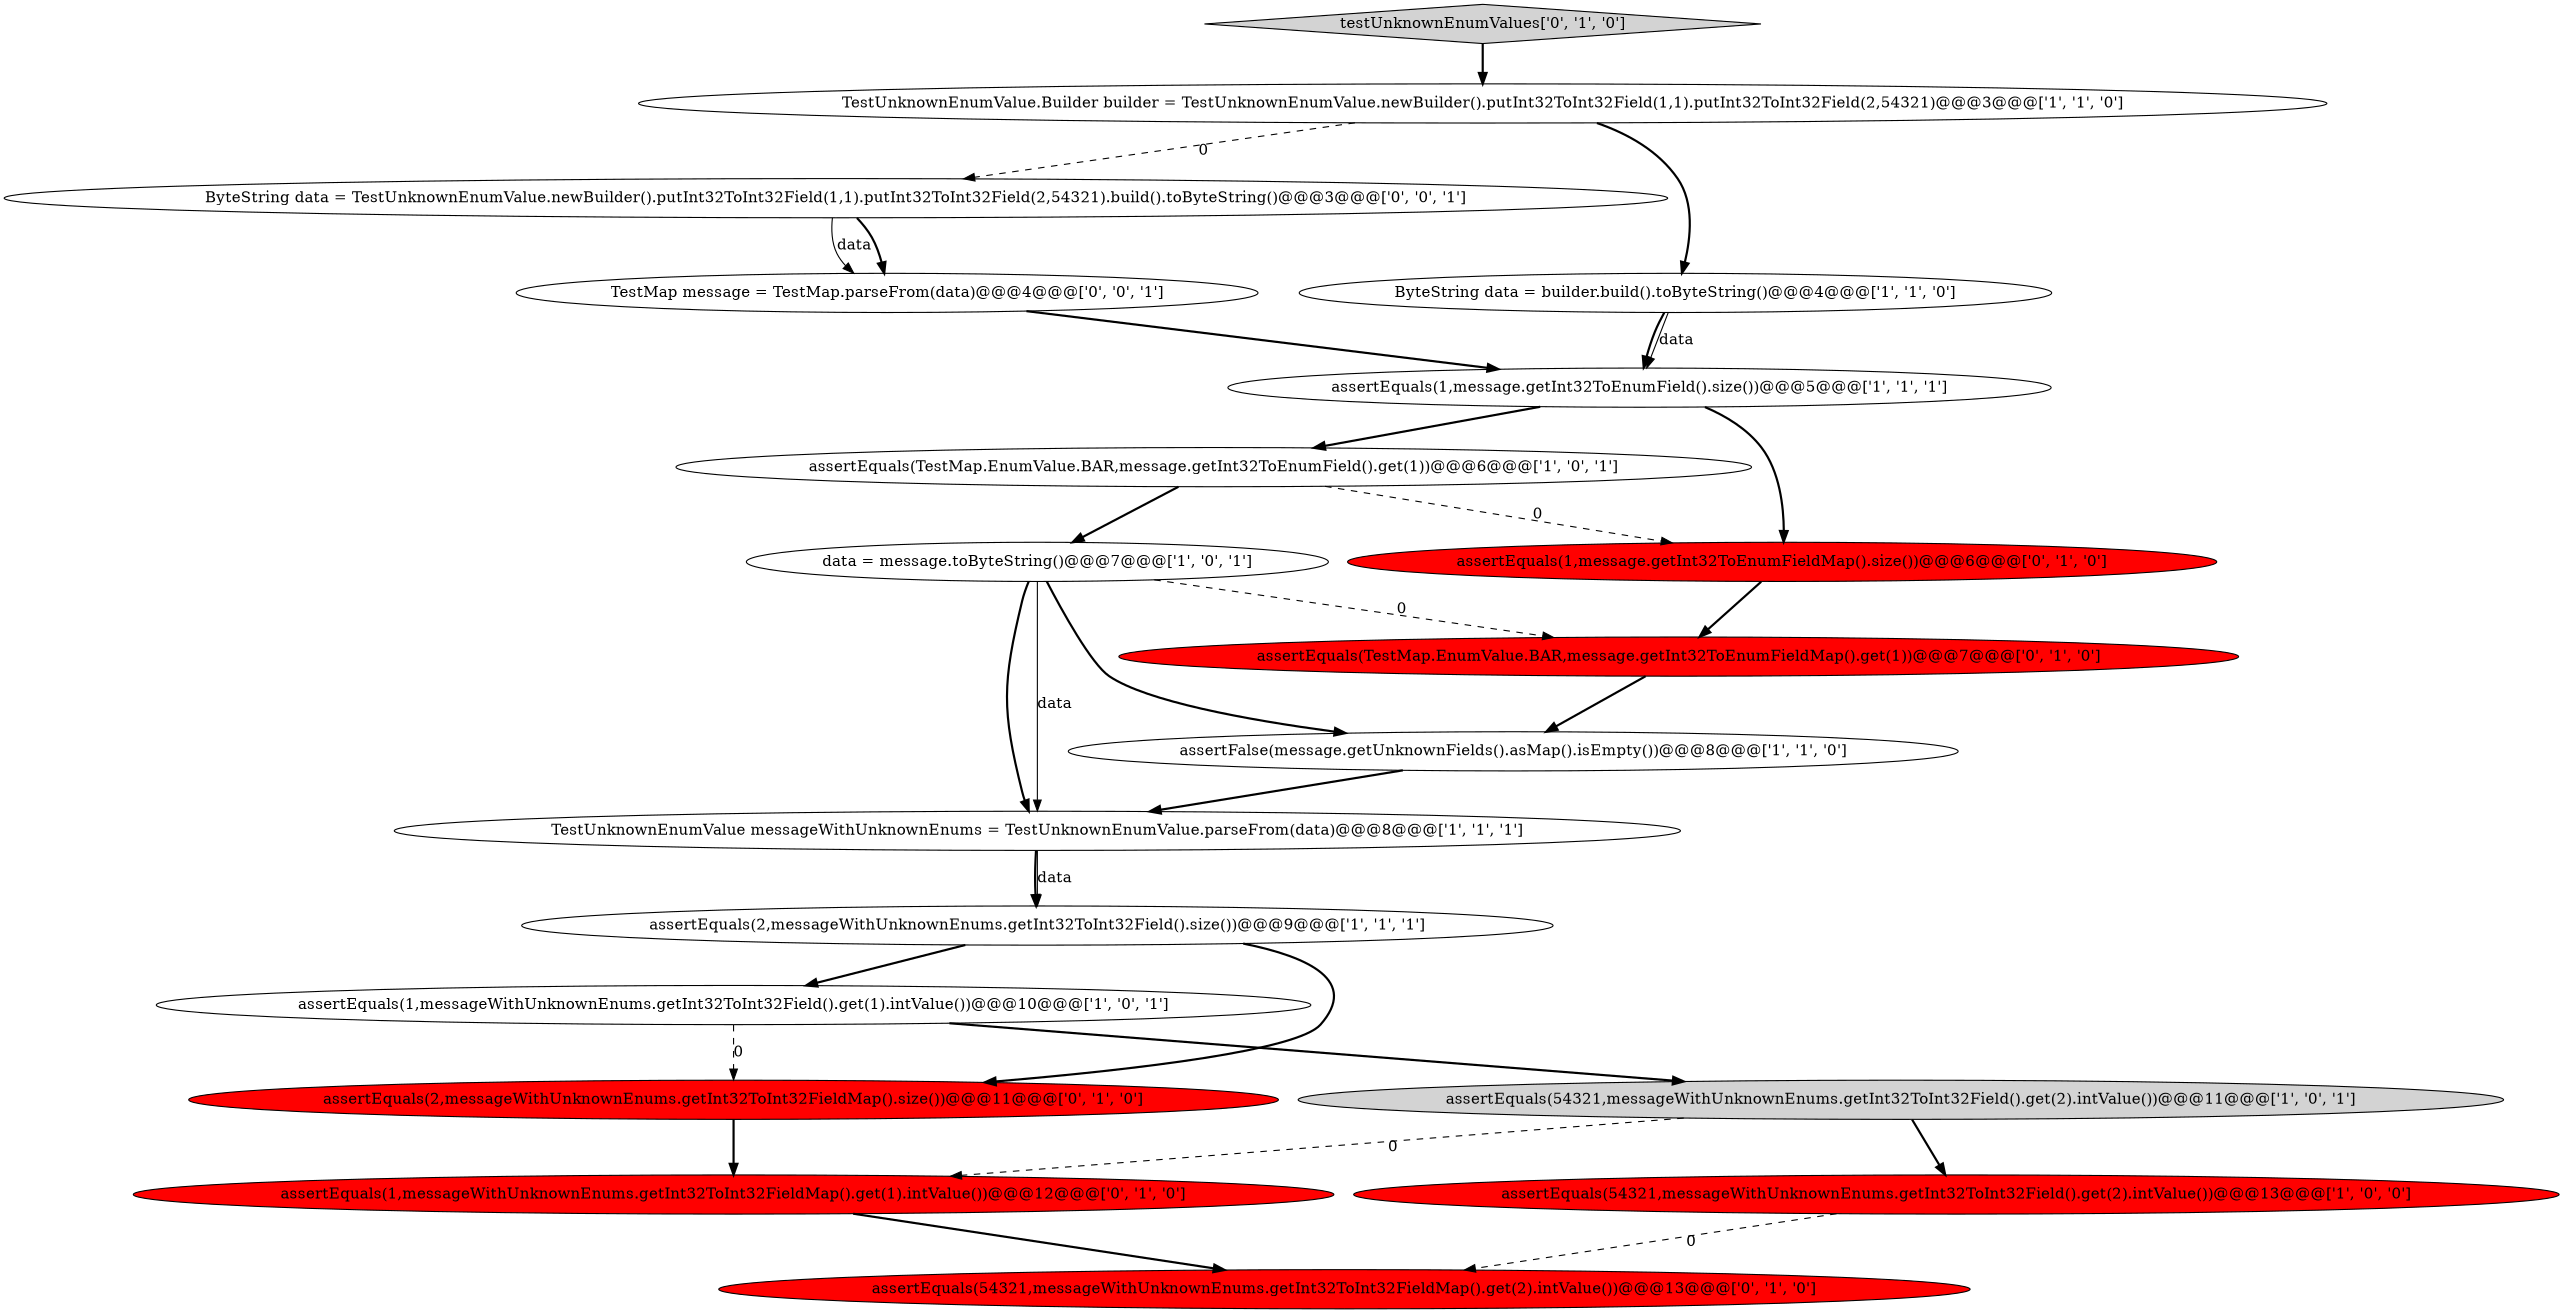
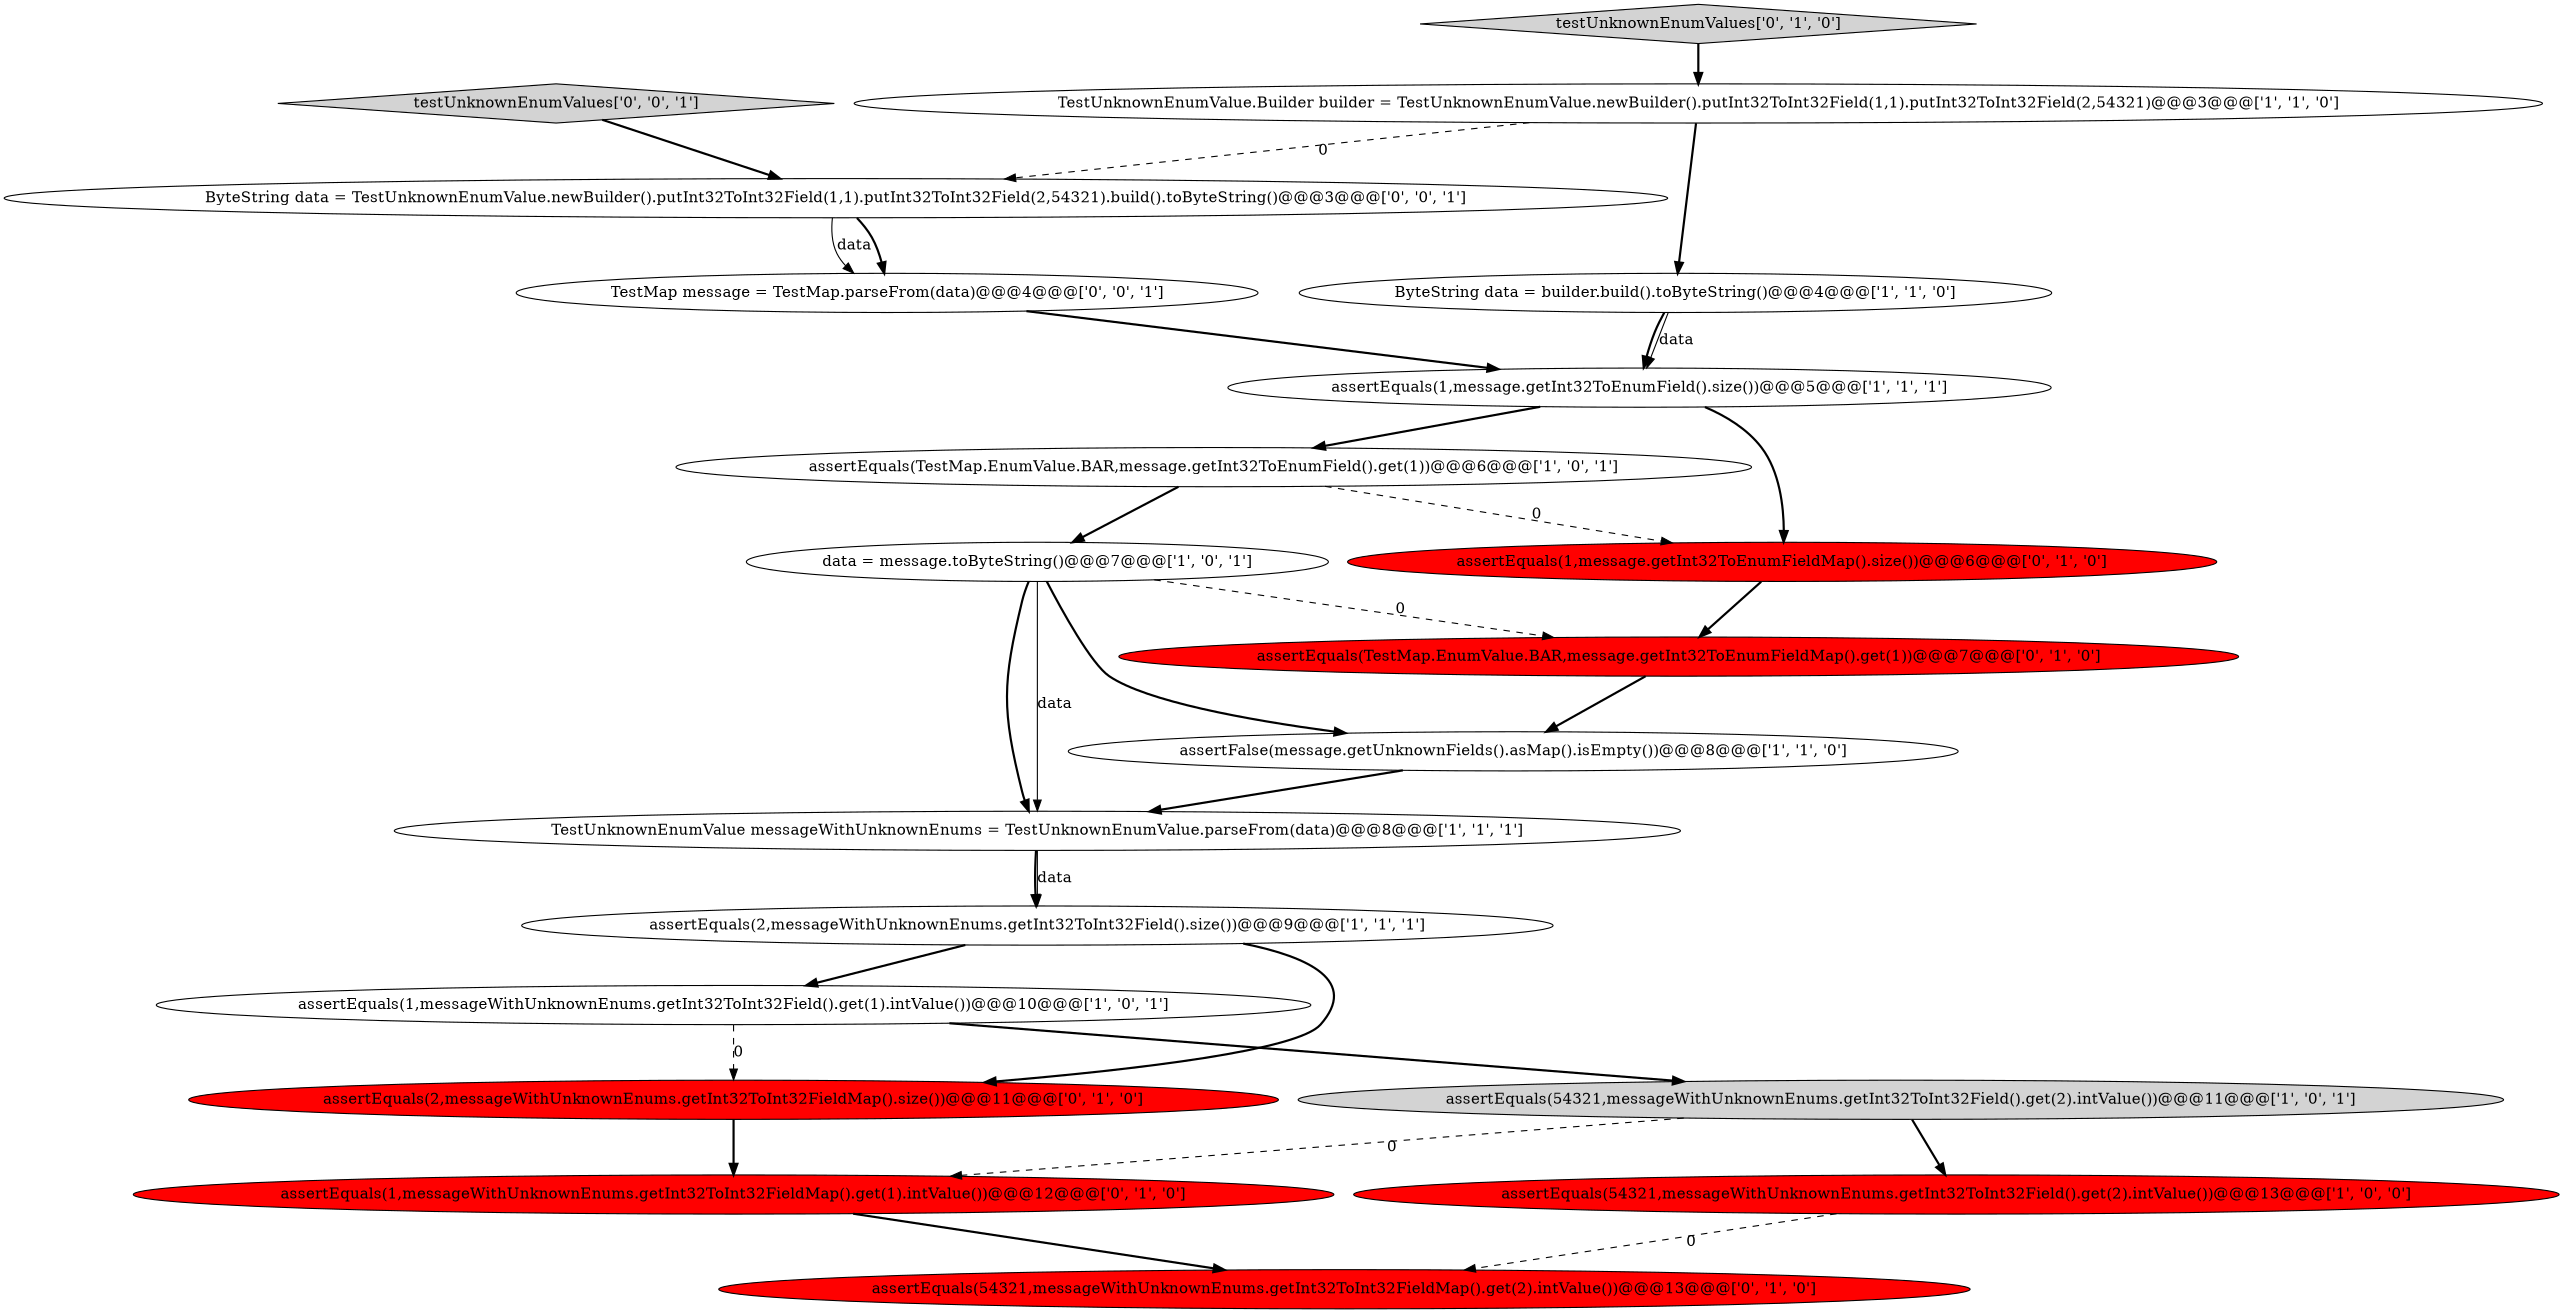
node "testUnknownEnumValues['0', '0', '1']": added
